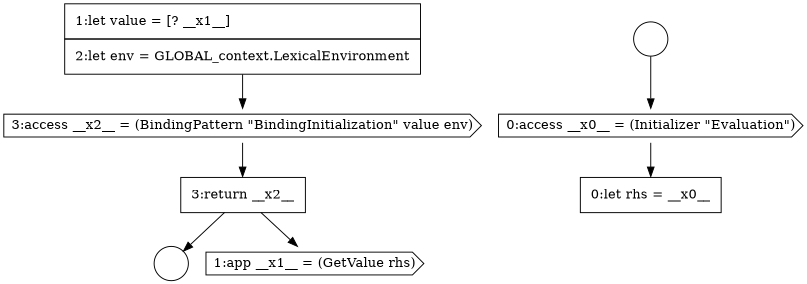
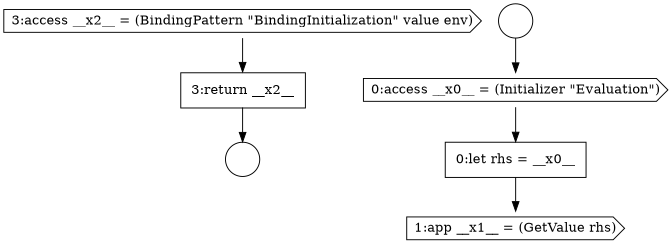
node "1:let value = [? __x1__]": removed
edge "3:return __x2__" -> "1:app __x1__ = (GetValue rhs)": now "0:let rhs = __x0__" -> "1:app __x1__ = (GetValue rhs)"
